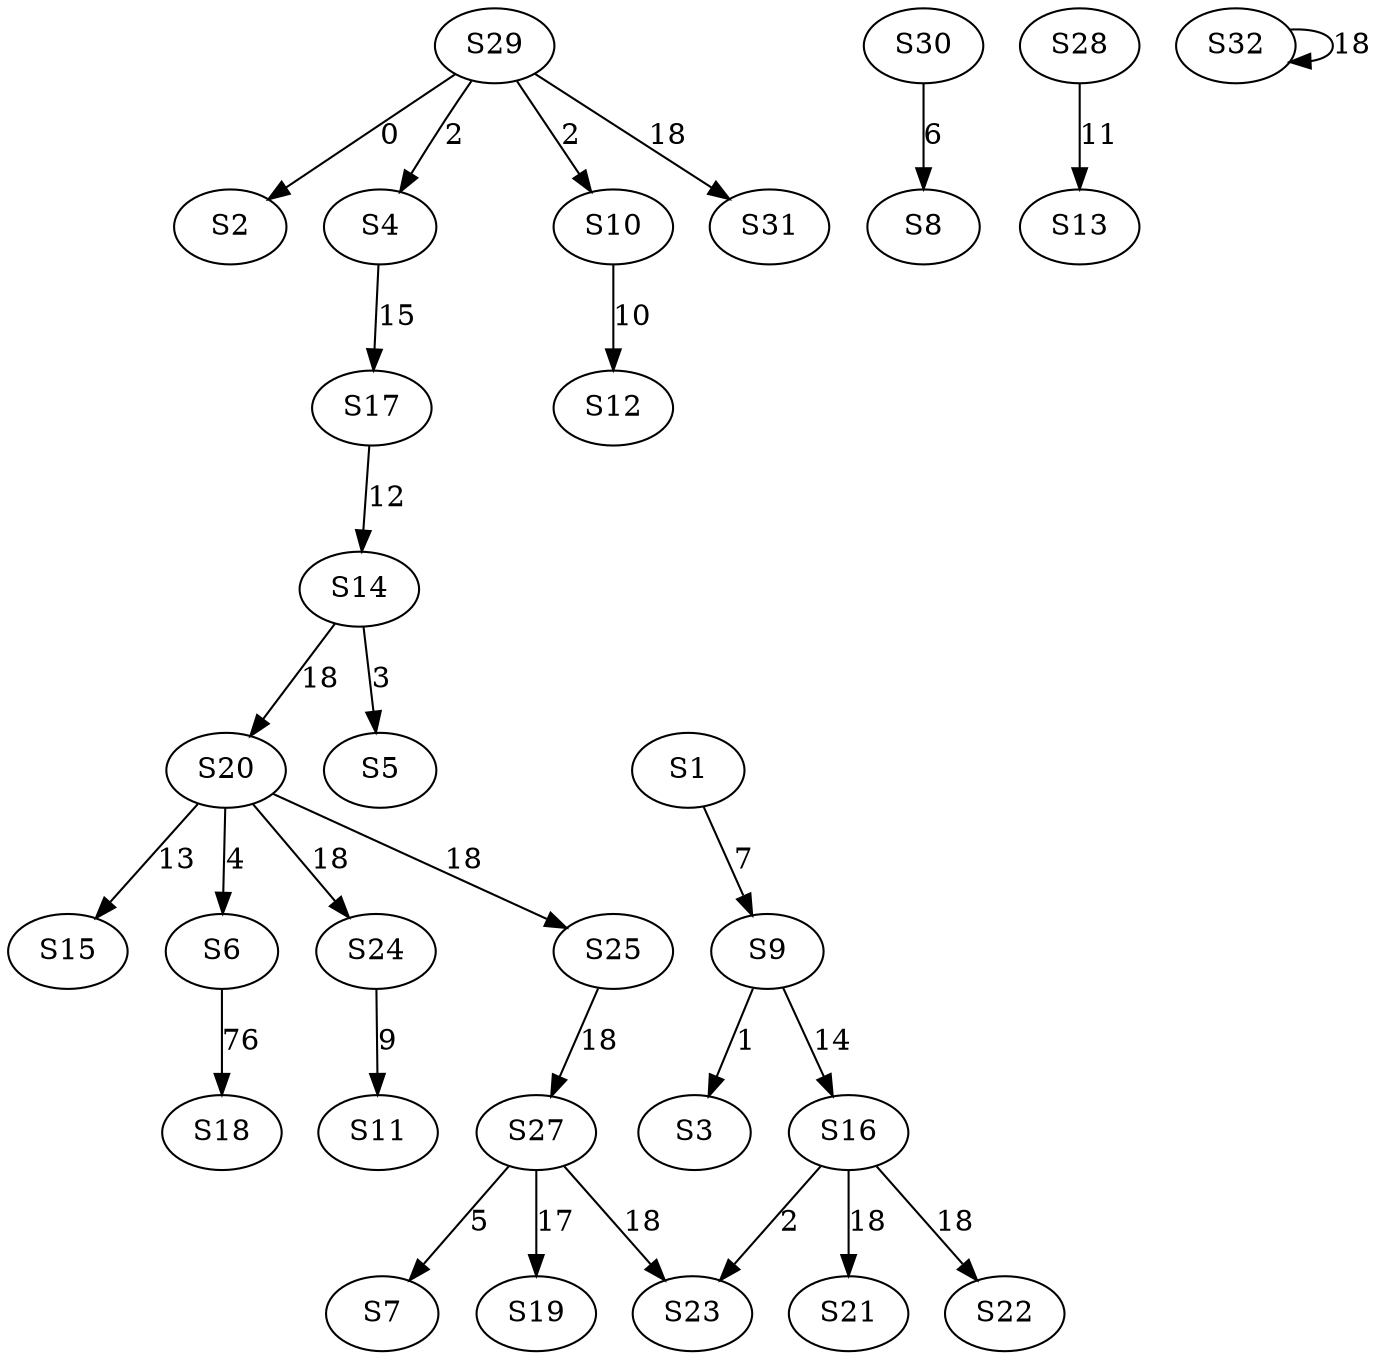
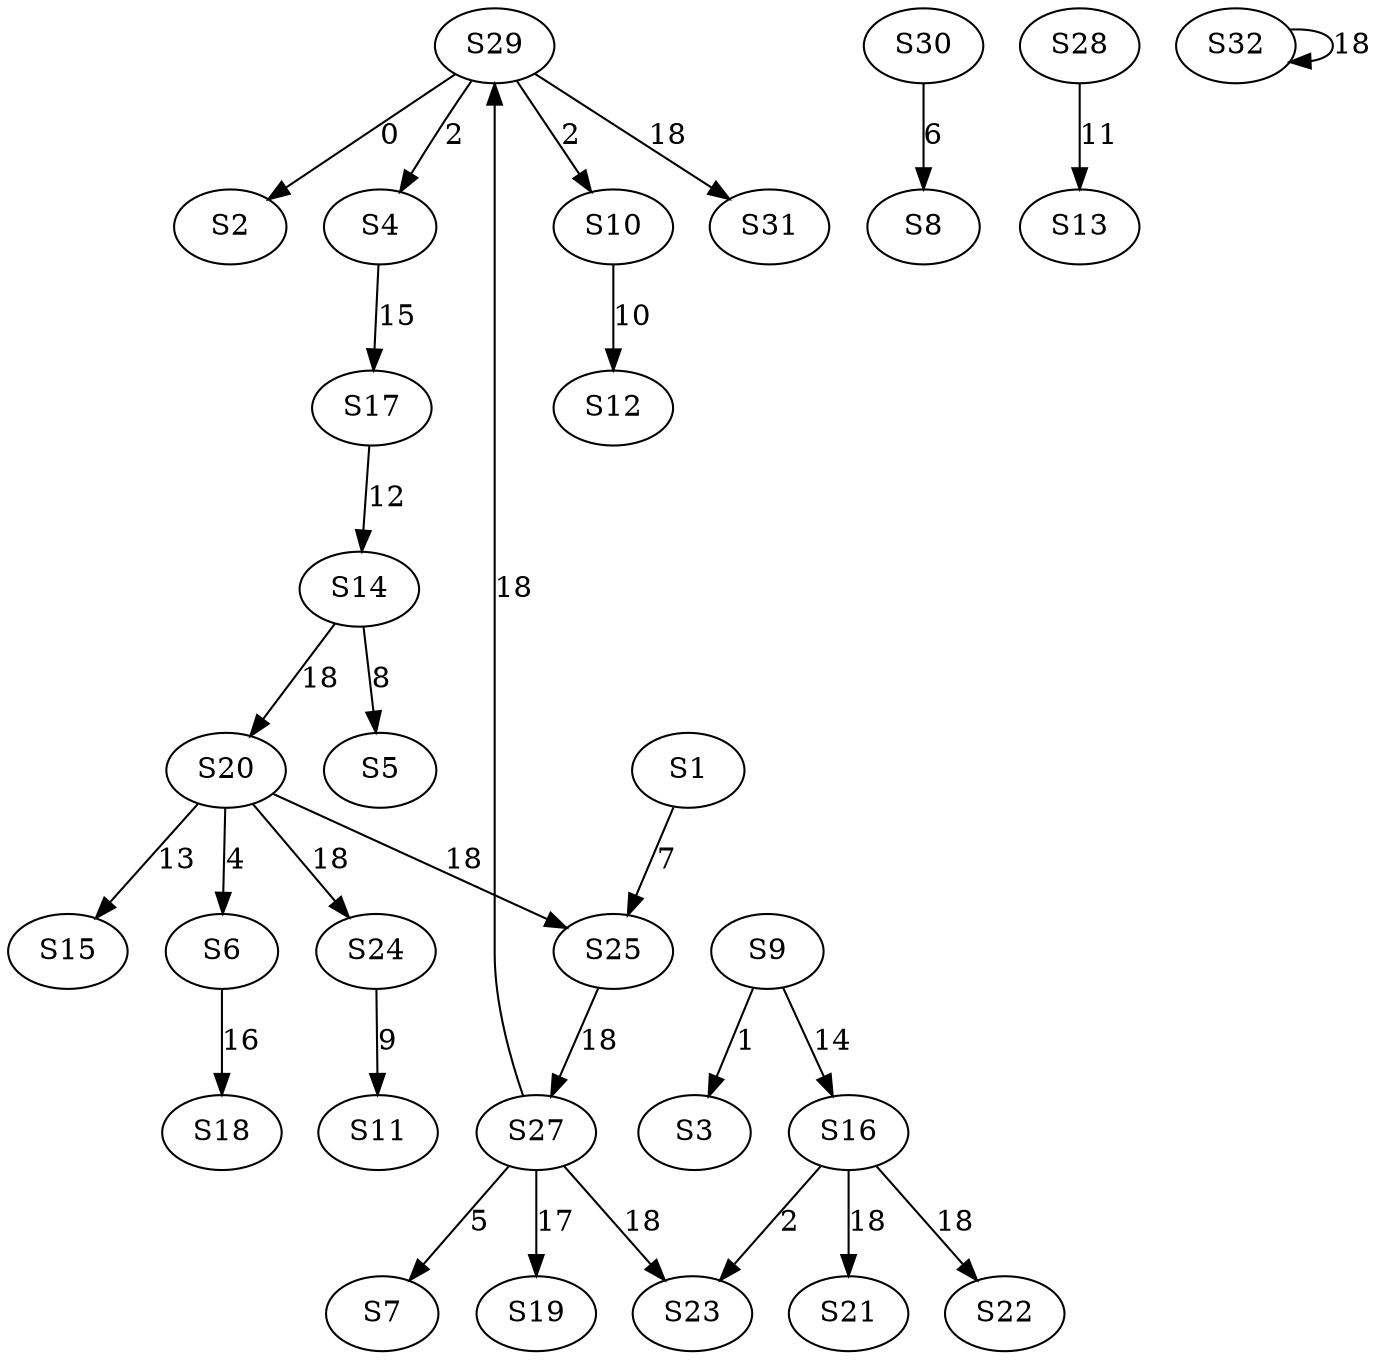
edge "S27" -> "S29": added, label "18"
edge "S14" -> "S5": label "3" -> "8"
edge "S1" -> "S9": now "S1" -> "S25"
edge "S6" -> "S18": label "76" -> "16"
